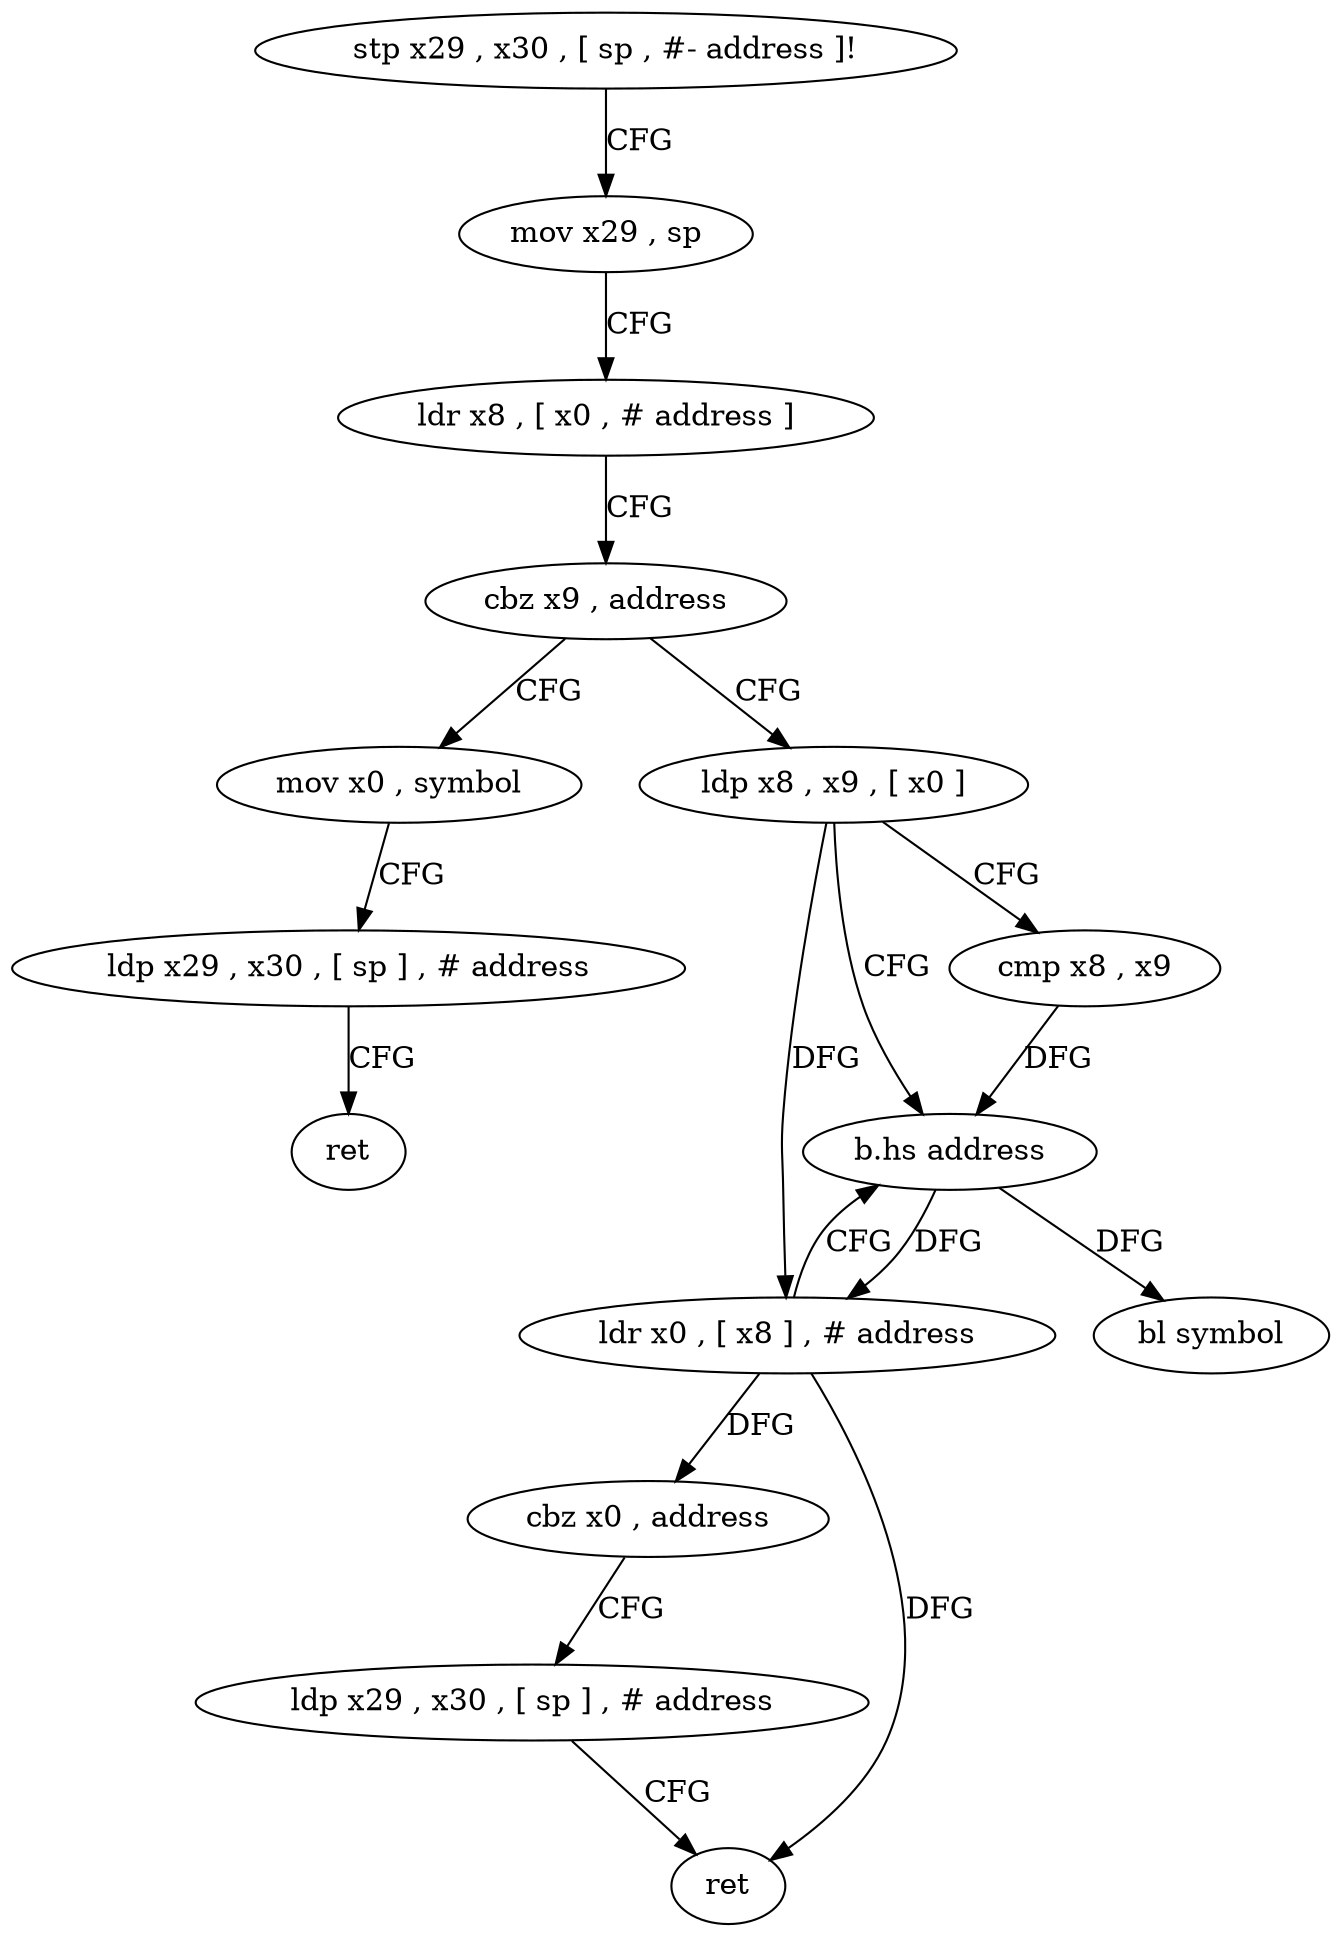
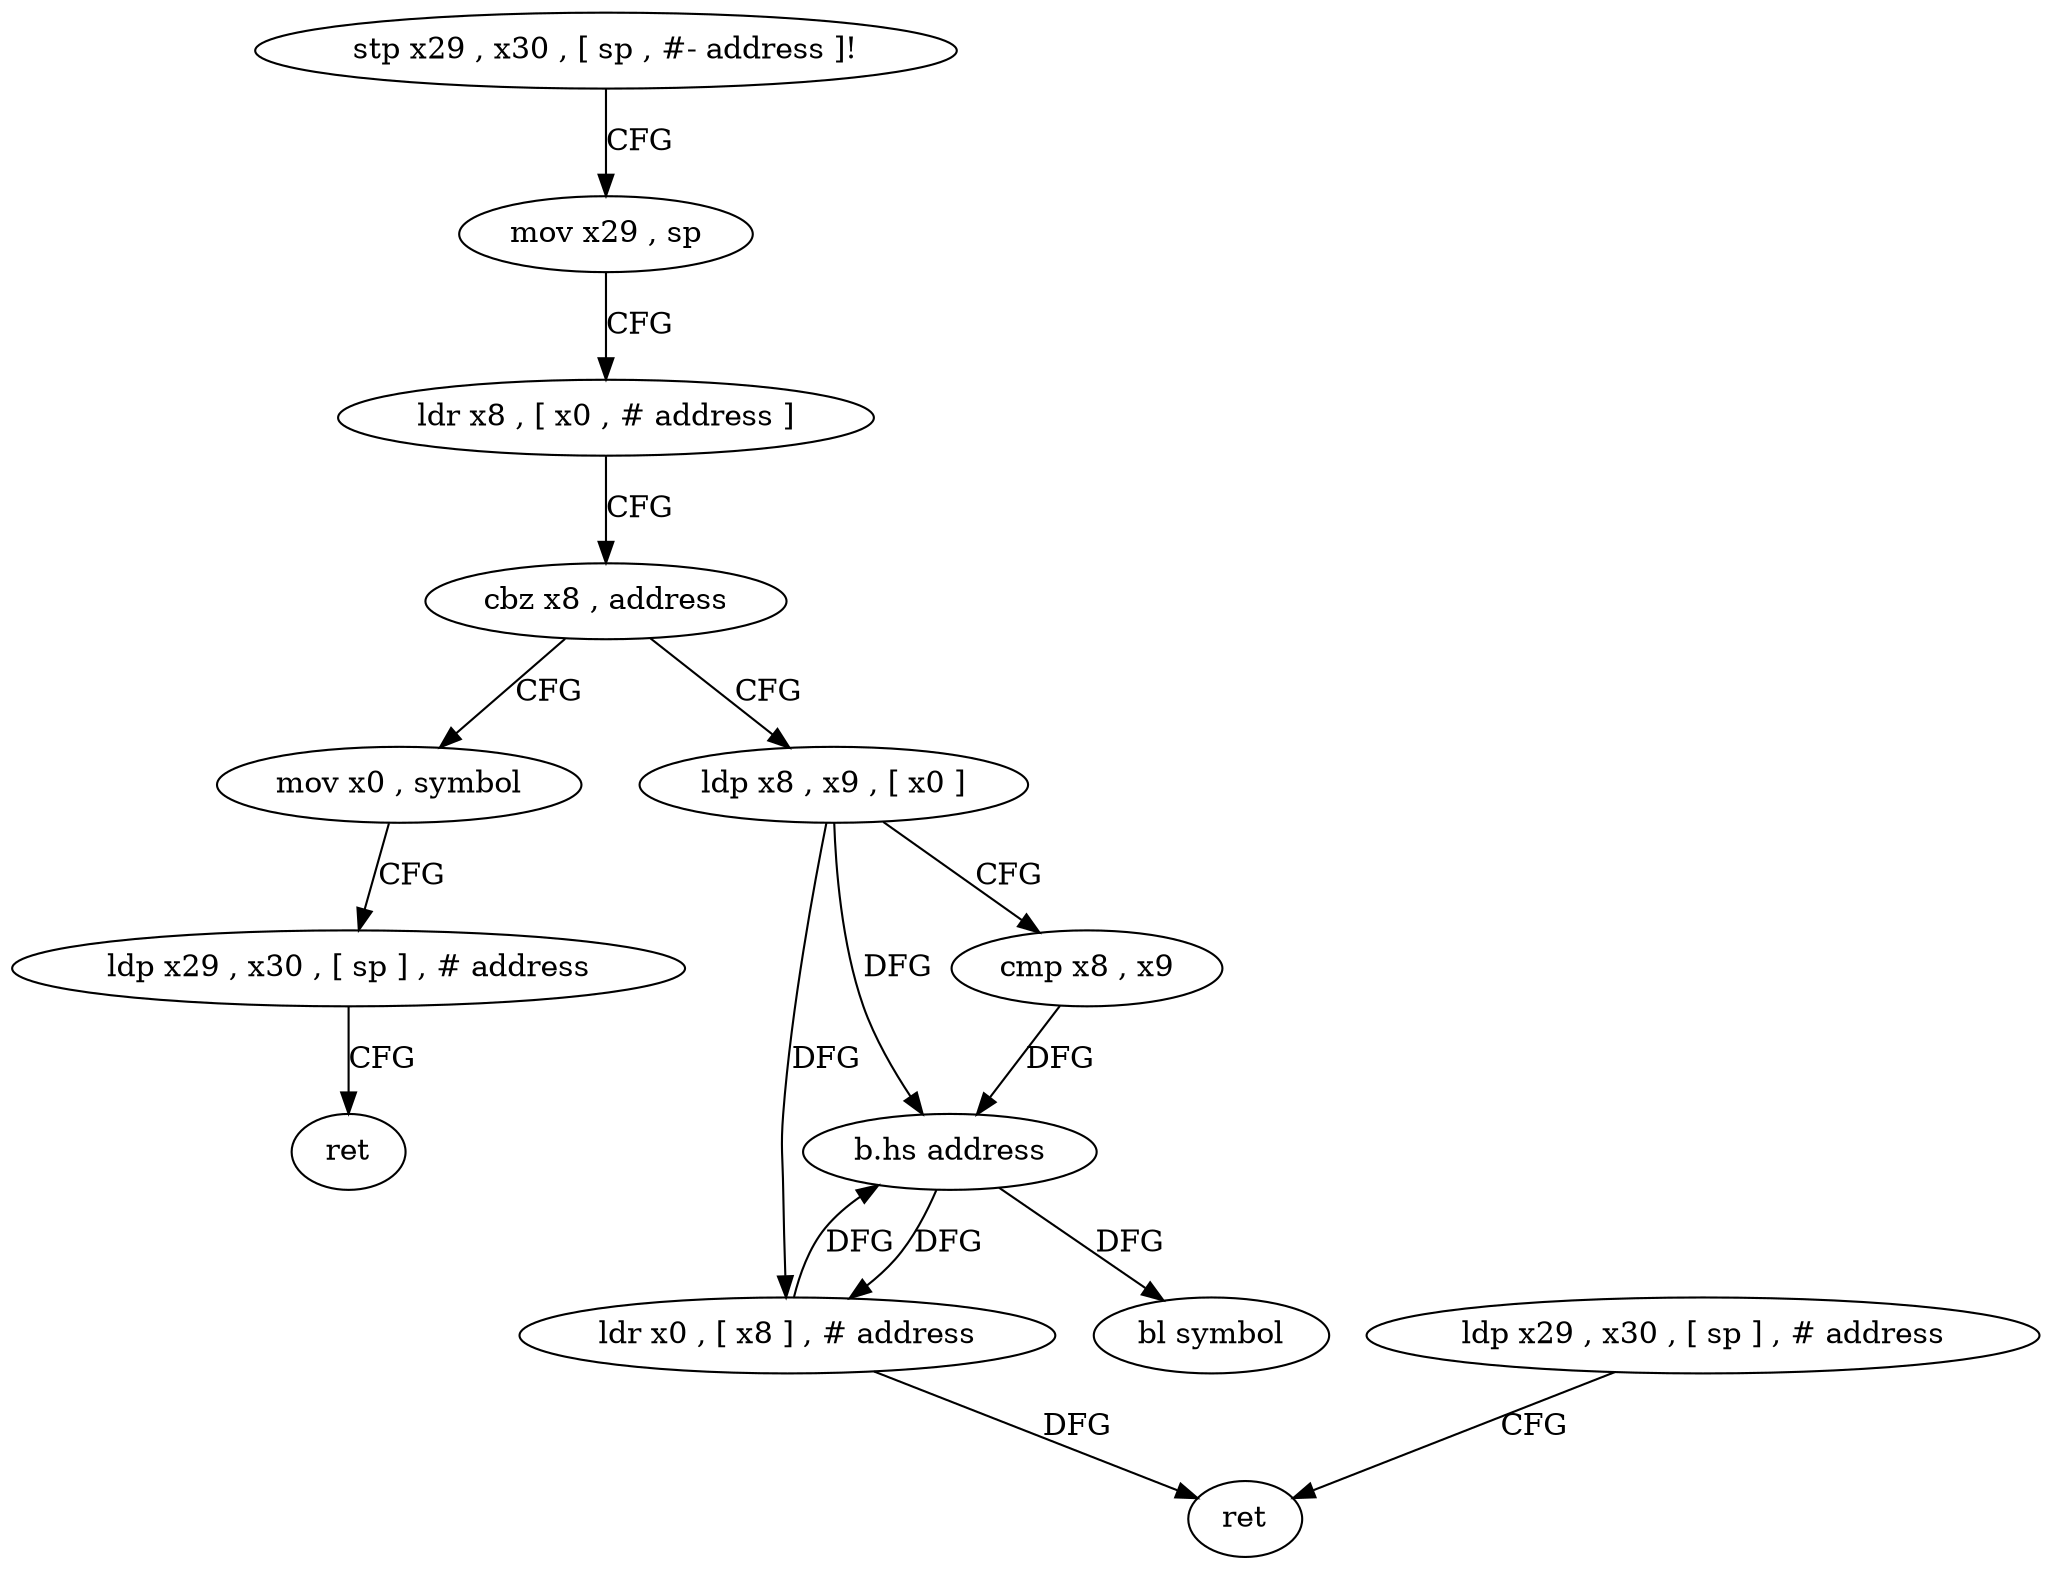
node "cbz x9 , address": label "cbz x9 , address" -> "cbz x8 , address"
edge "ldp x8 , x9 , [ x0 ]" -> "b.hs address": label "CFG" -> "DFG"
edge "ldr x0 , [ x8 ] , # address" -> "b.hs address": label "CFG" -> "DFG"
node "cbz x0 , address": removed
